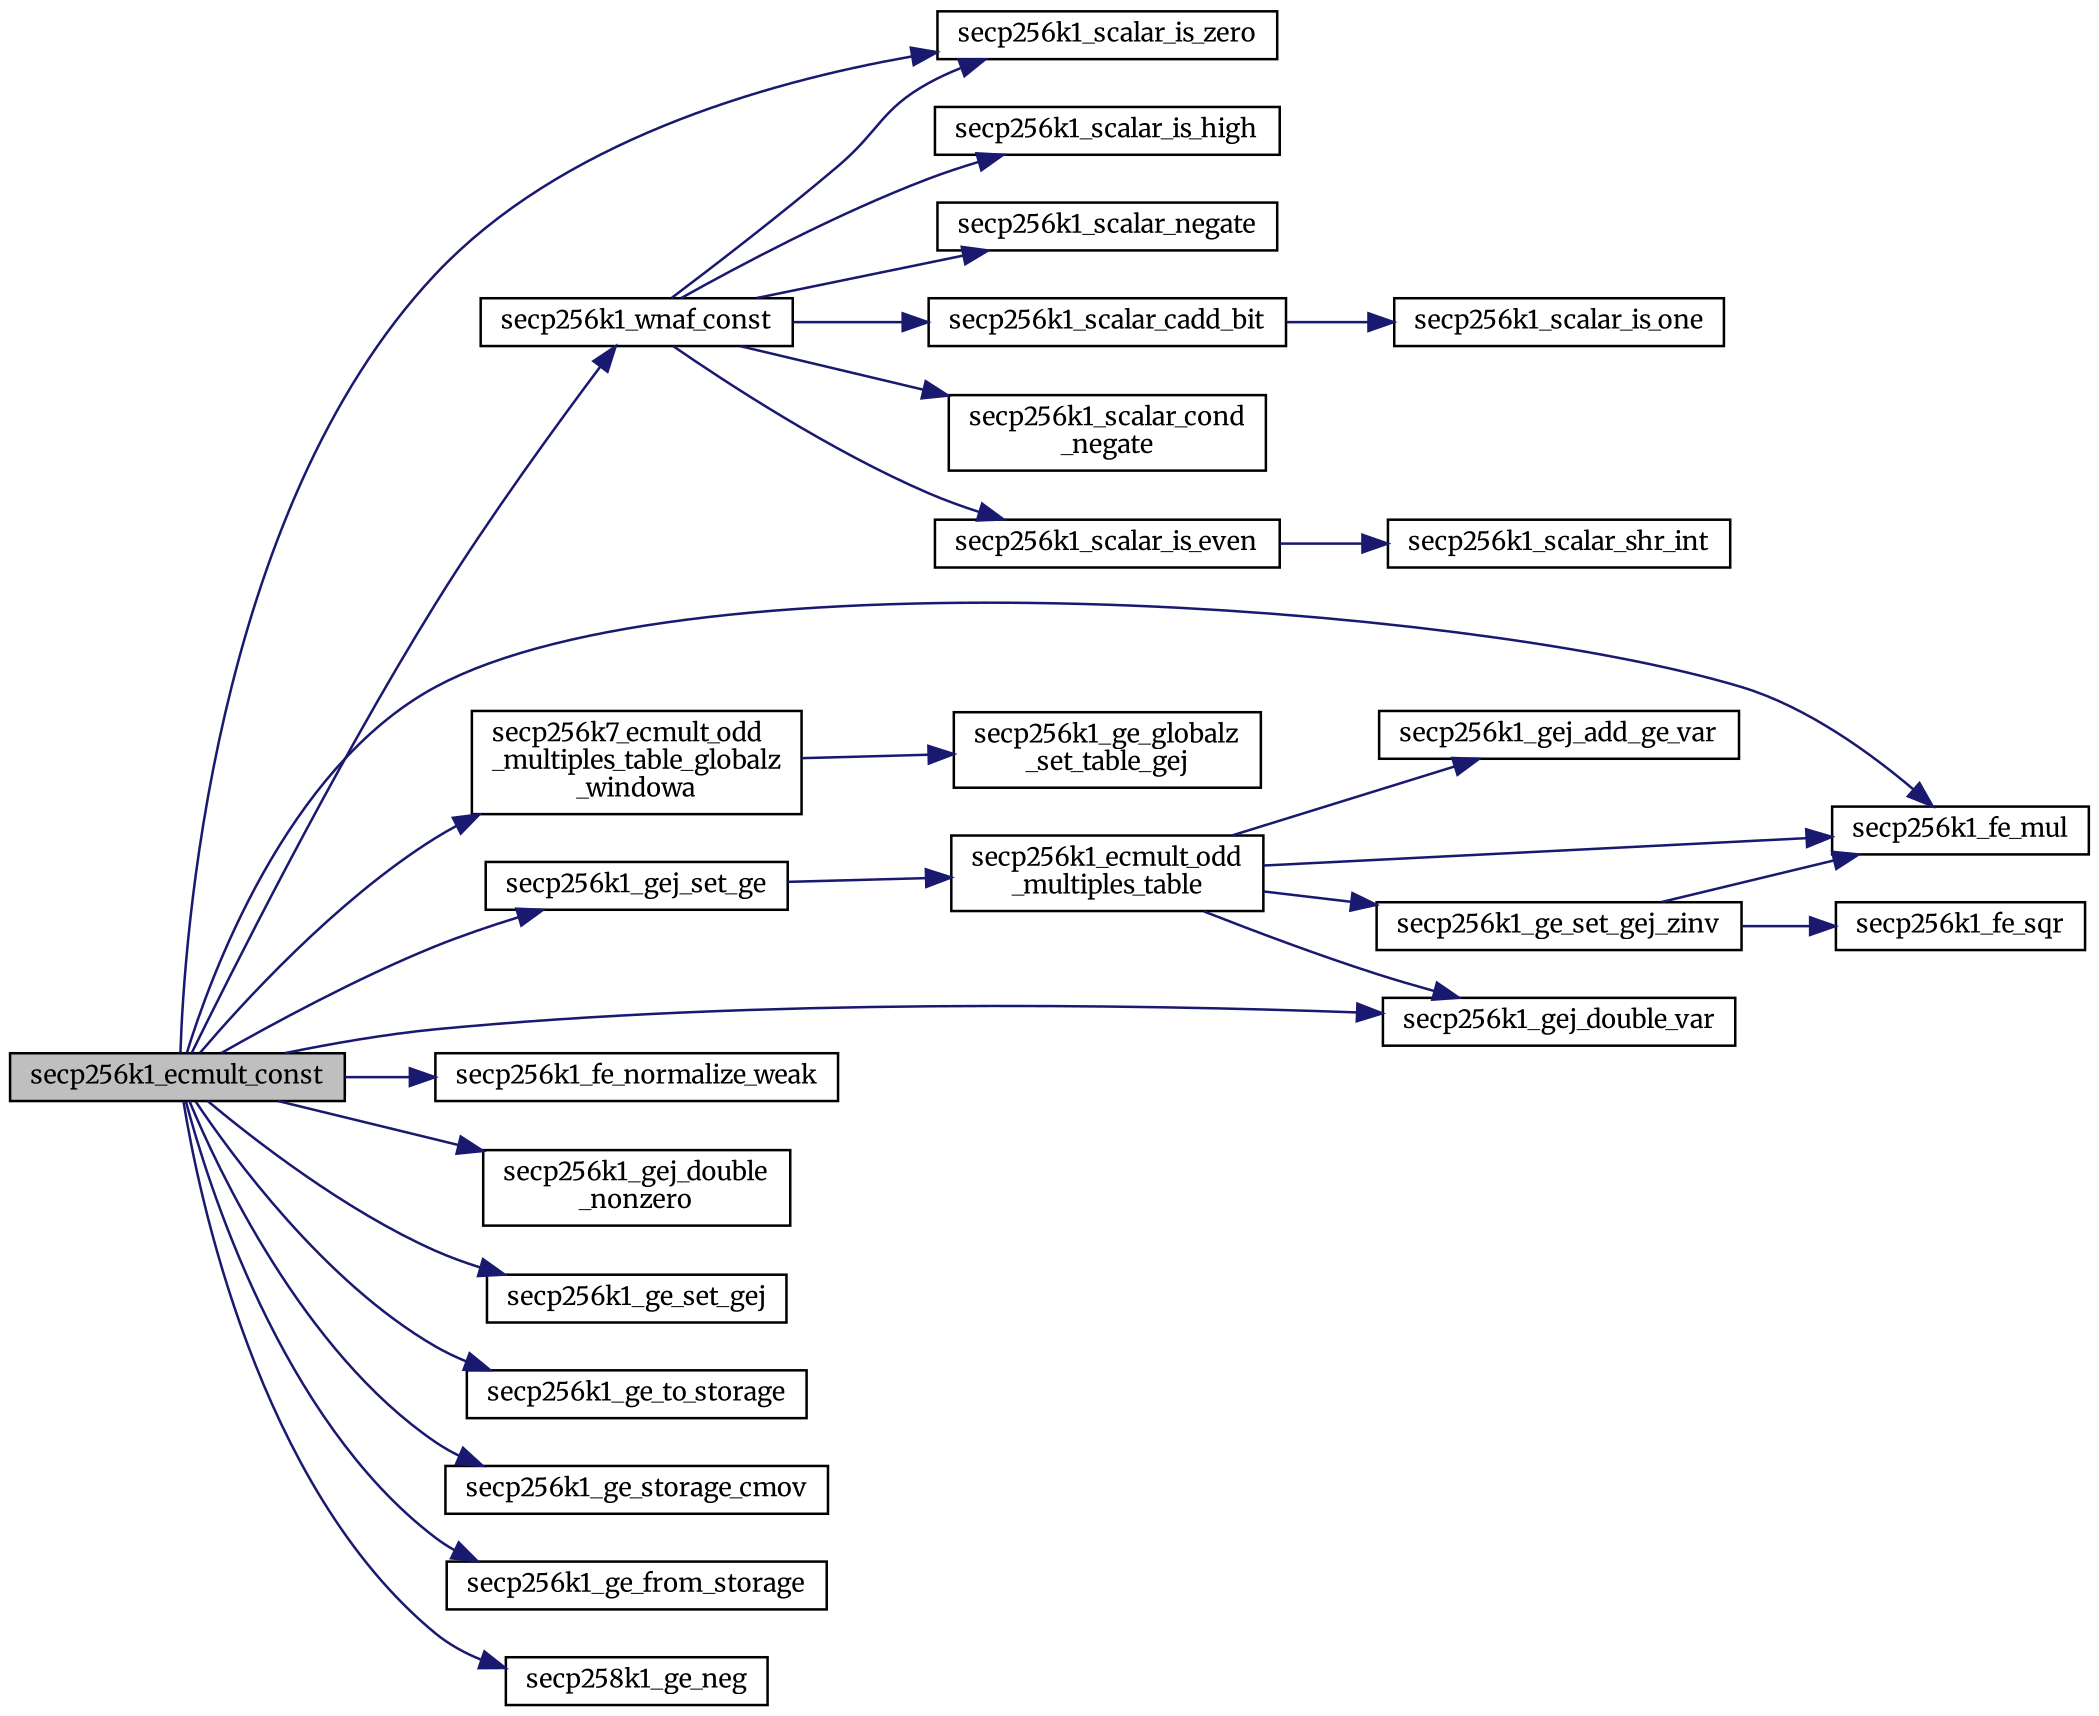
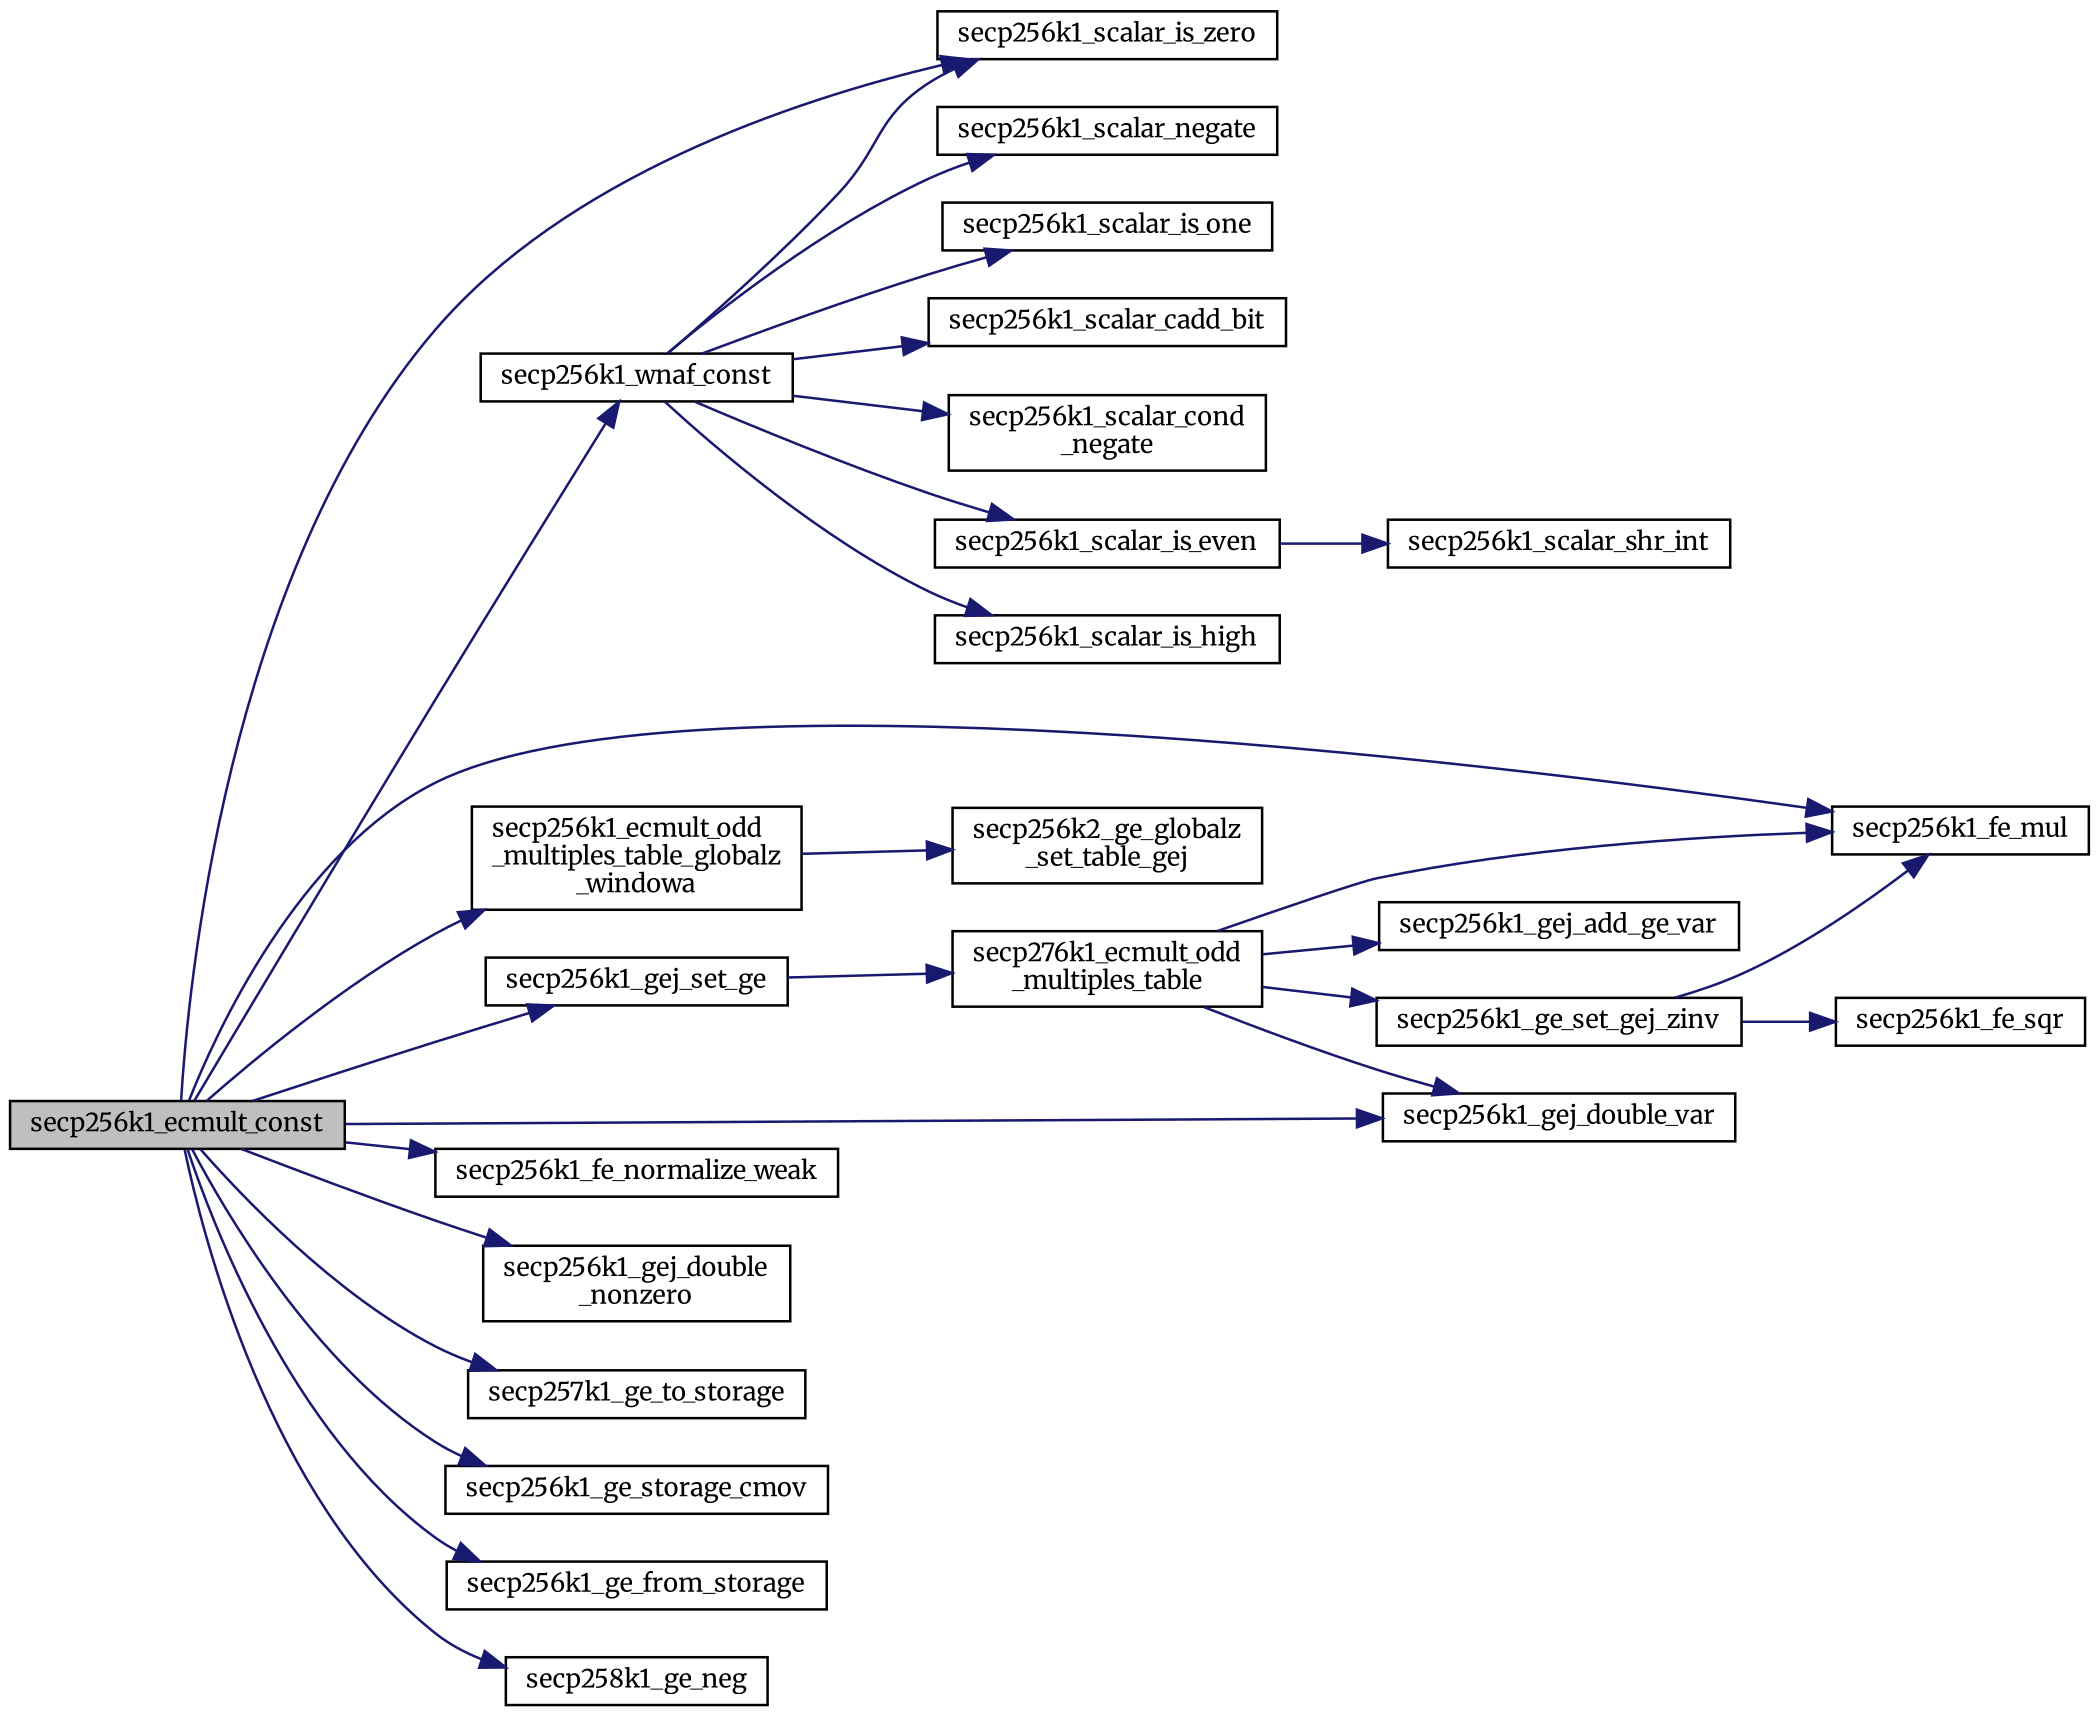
edge "secp256k1_scalar_cadd_bit" -> "secp256k1_scalar_is_one": now "secp256k1_wnaf_const" -> "secp256k1_scalar_is_one"
node "secp256k1_ge_globalz _set_table_gej": label "secp256k1_ge_globalz _set_table_gej" -> "secp256k2_ge_globalz _set_table_gej"
node "secp256k7_ecmult_odd _multiples_table_globalz _windowa": label "secp256k7_ecmult_odd _multiples_table_globalz _windowa" -> "secp256k1_ecmult_odd _multiples_table_globalz _windowa"
node "secp256k1_ecmult_odd _multiples_table": label "secp256k1_ecmult_odd _multiples_table" -> "secp276k1_ecmult_odd _multiples_table"
node "secp256k1_ge_set_gej": removed
node "secp256k1_ge_to_storage": label "secp256k1_ge_to_storage" -> "secp257k1_ge_to_storage"
